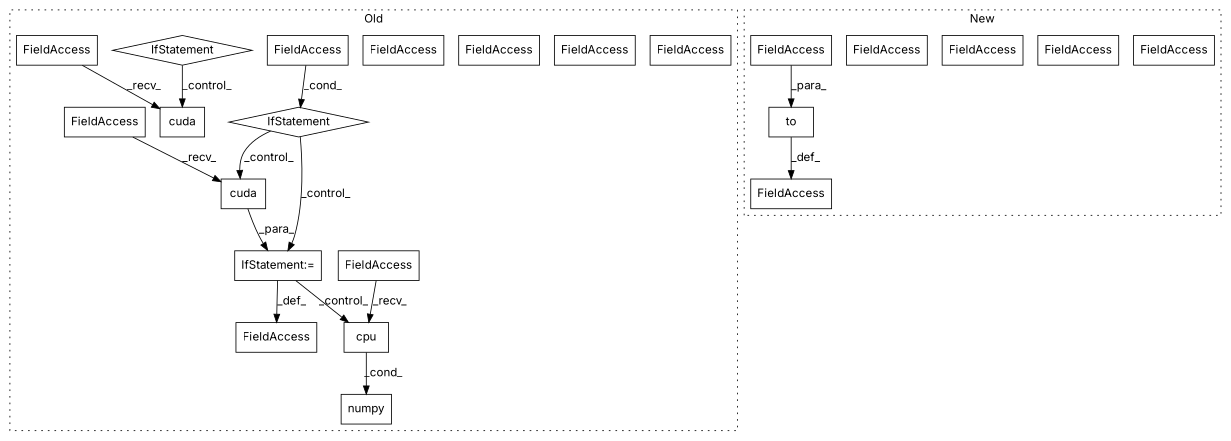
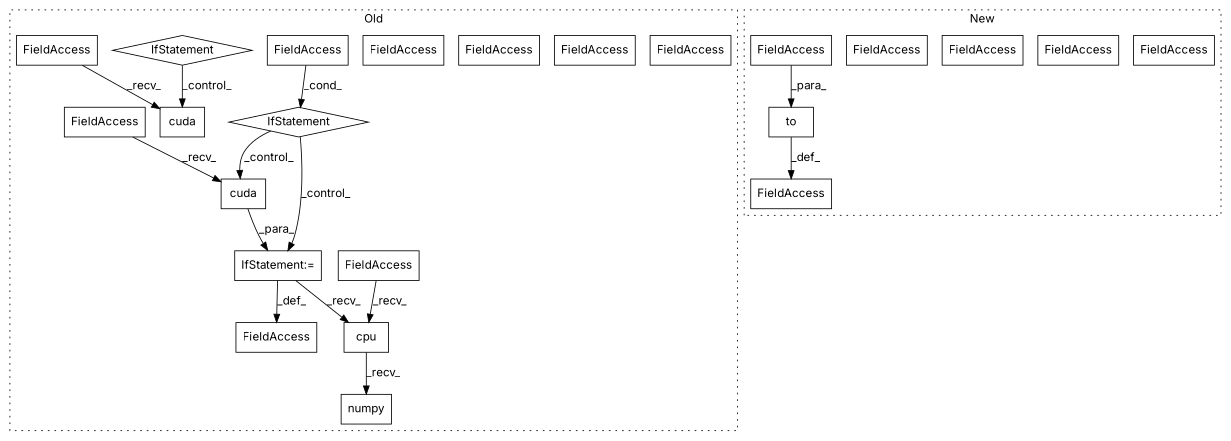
edge "IfStatement:=" -> "cpu": label "_control_" -> "_recv_"
edge "cpu" -> "numpy": label "_cond_" -> "_recv_"
